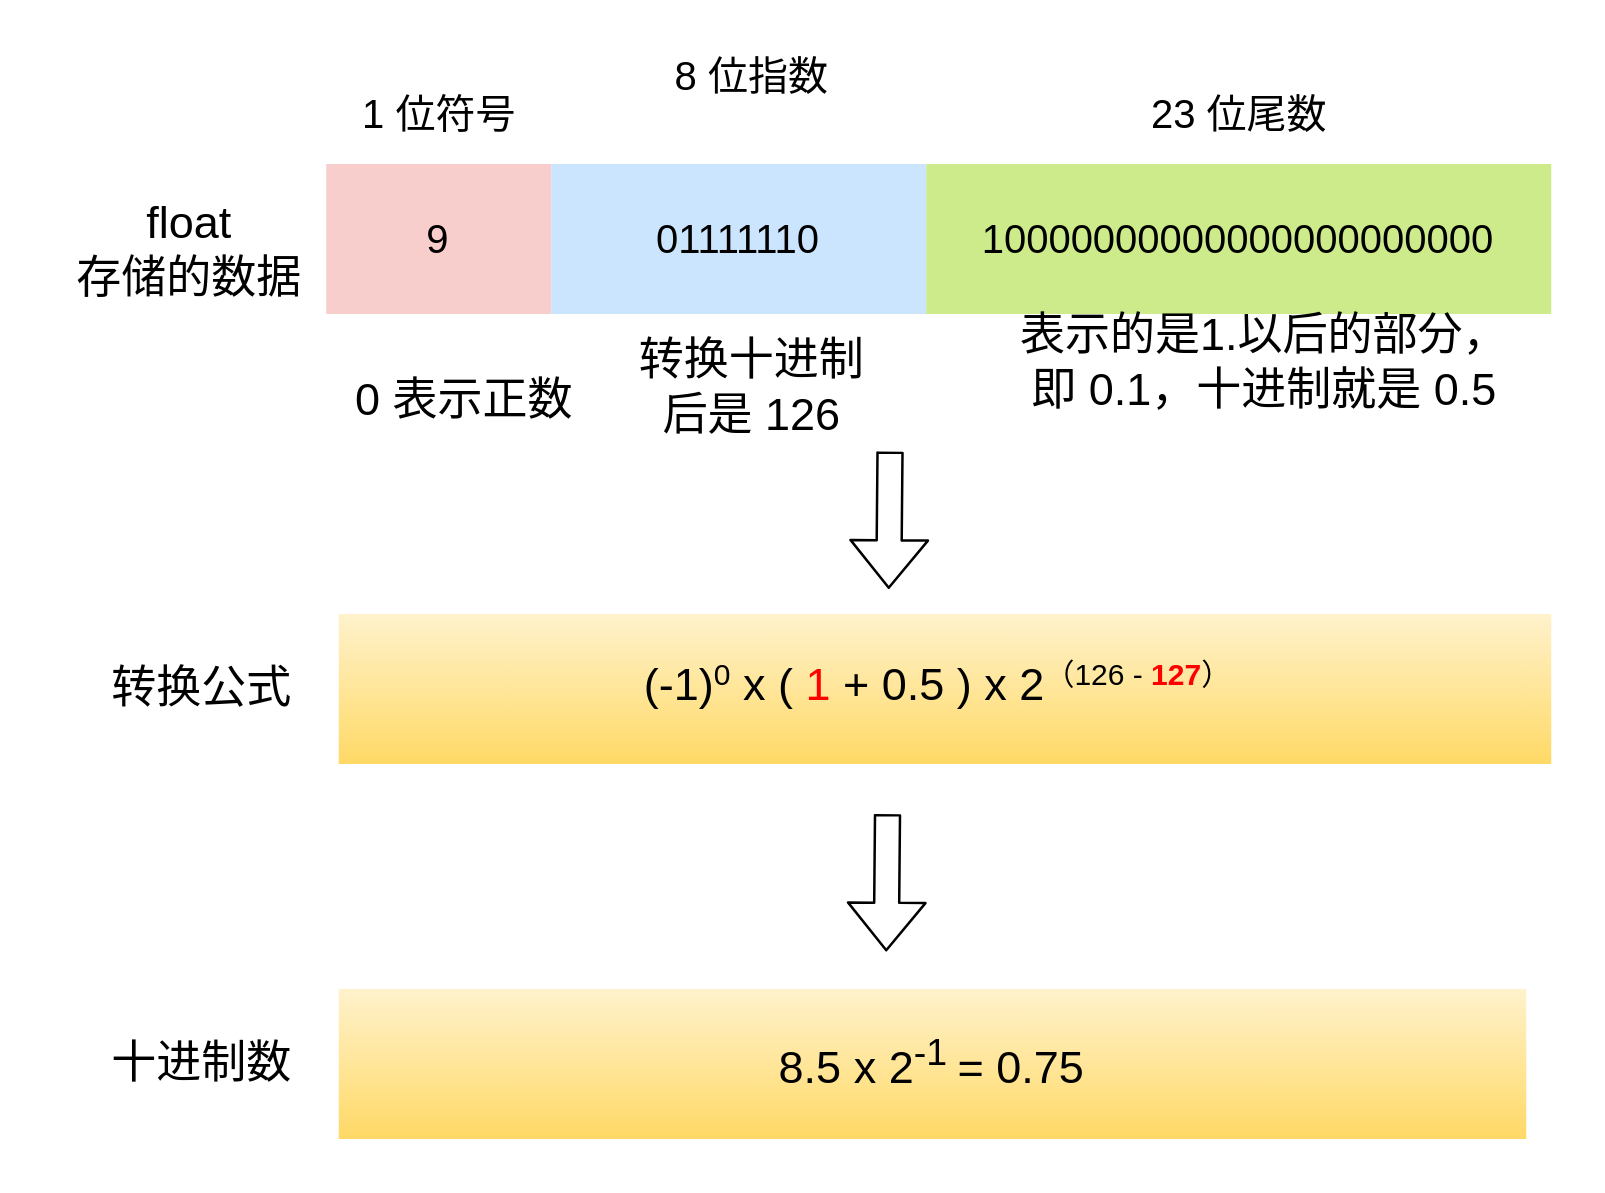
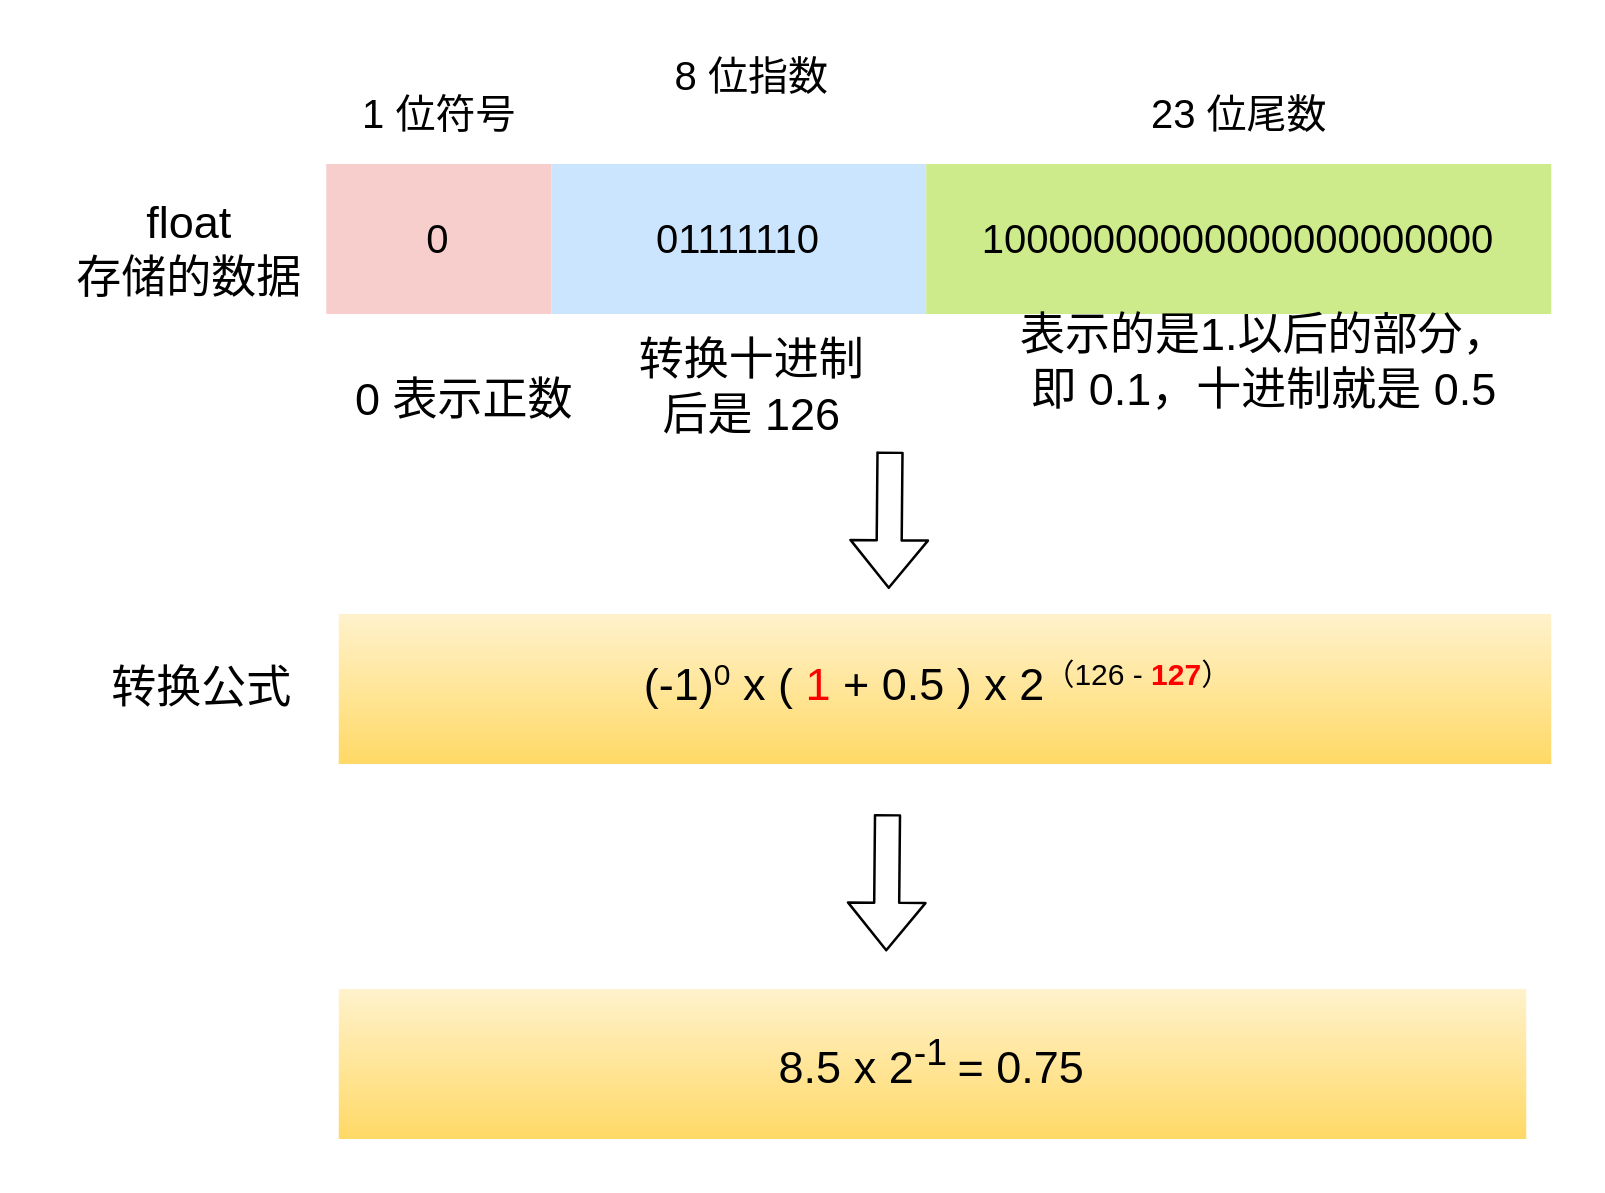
node "9": label "9" -> "0"
node "十进制数": removed
